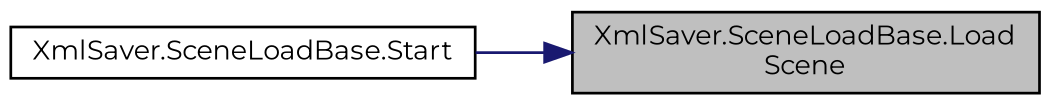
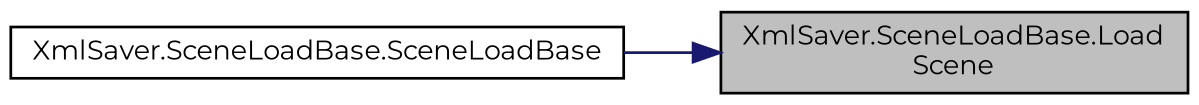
node "XmlSaver.SceneLoadBase.Start": label "XmlSaver.SceneLoadBase.Start" -> "XmlSaver.SceneLoadBase.SceneLoadBase"
